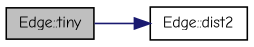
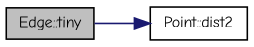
node "Edge::dist2": label "Edge::dist2" -> "Point::dist2"
